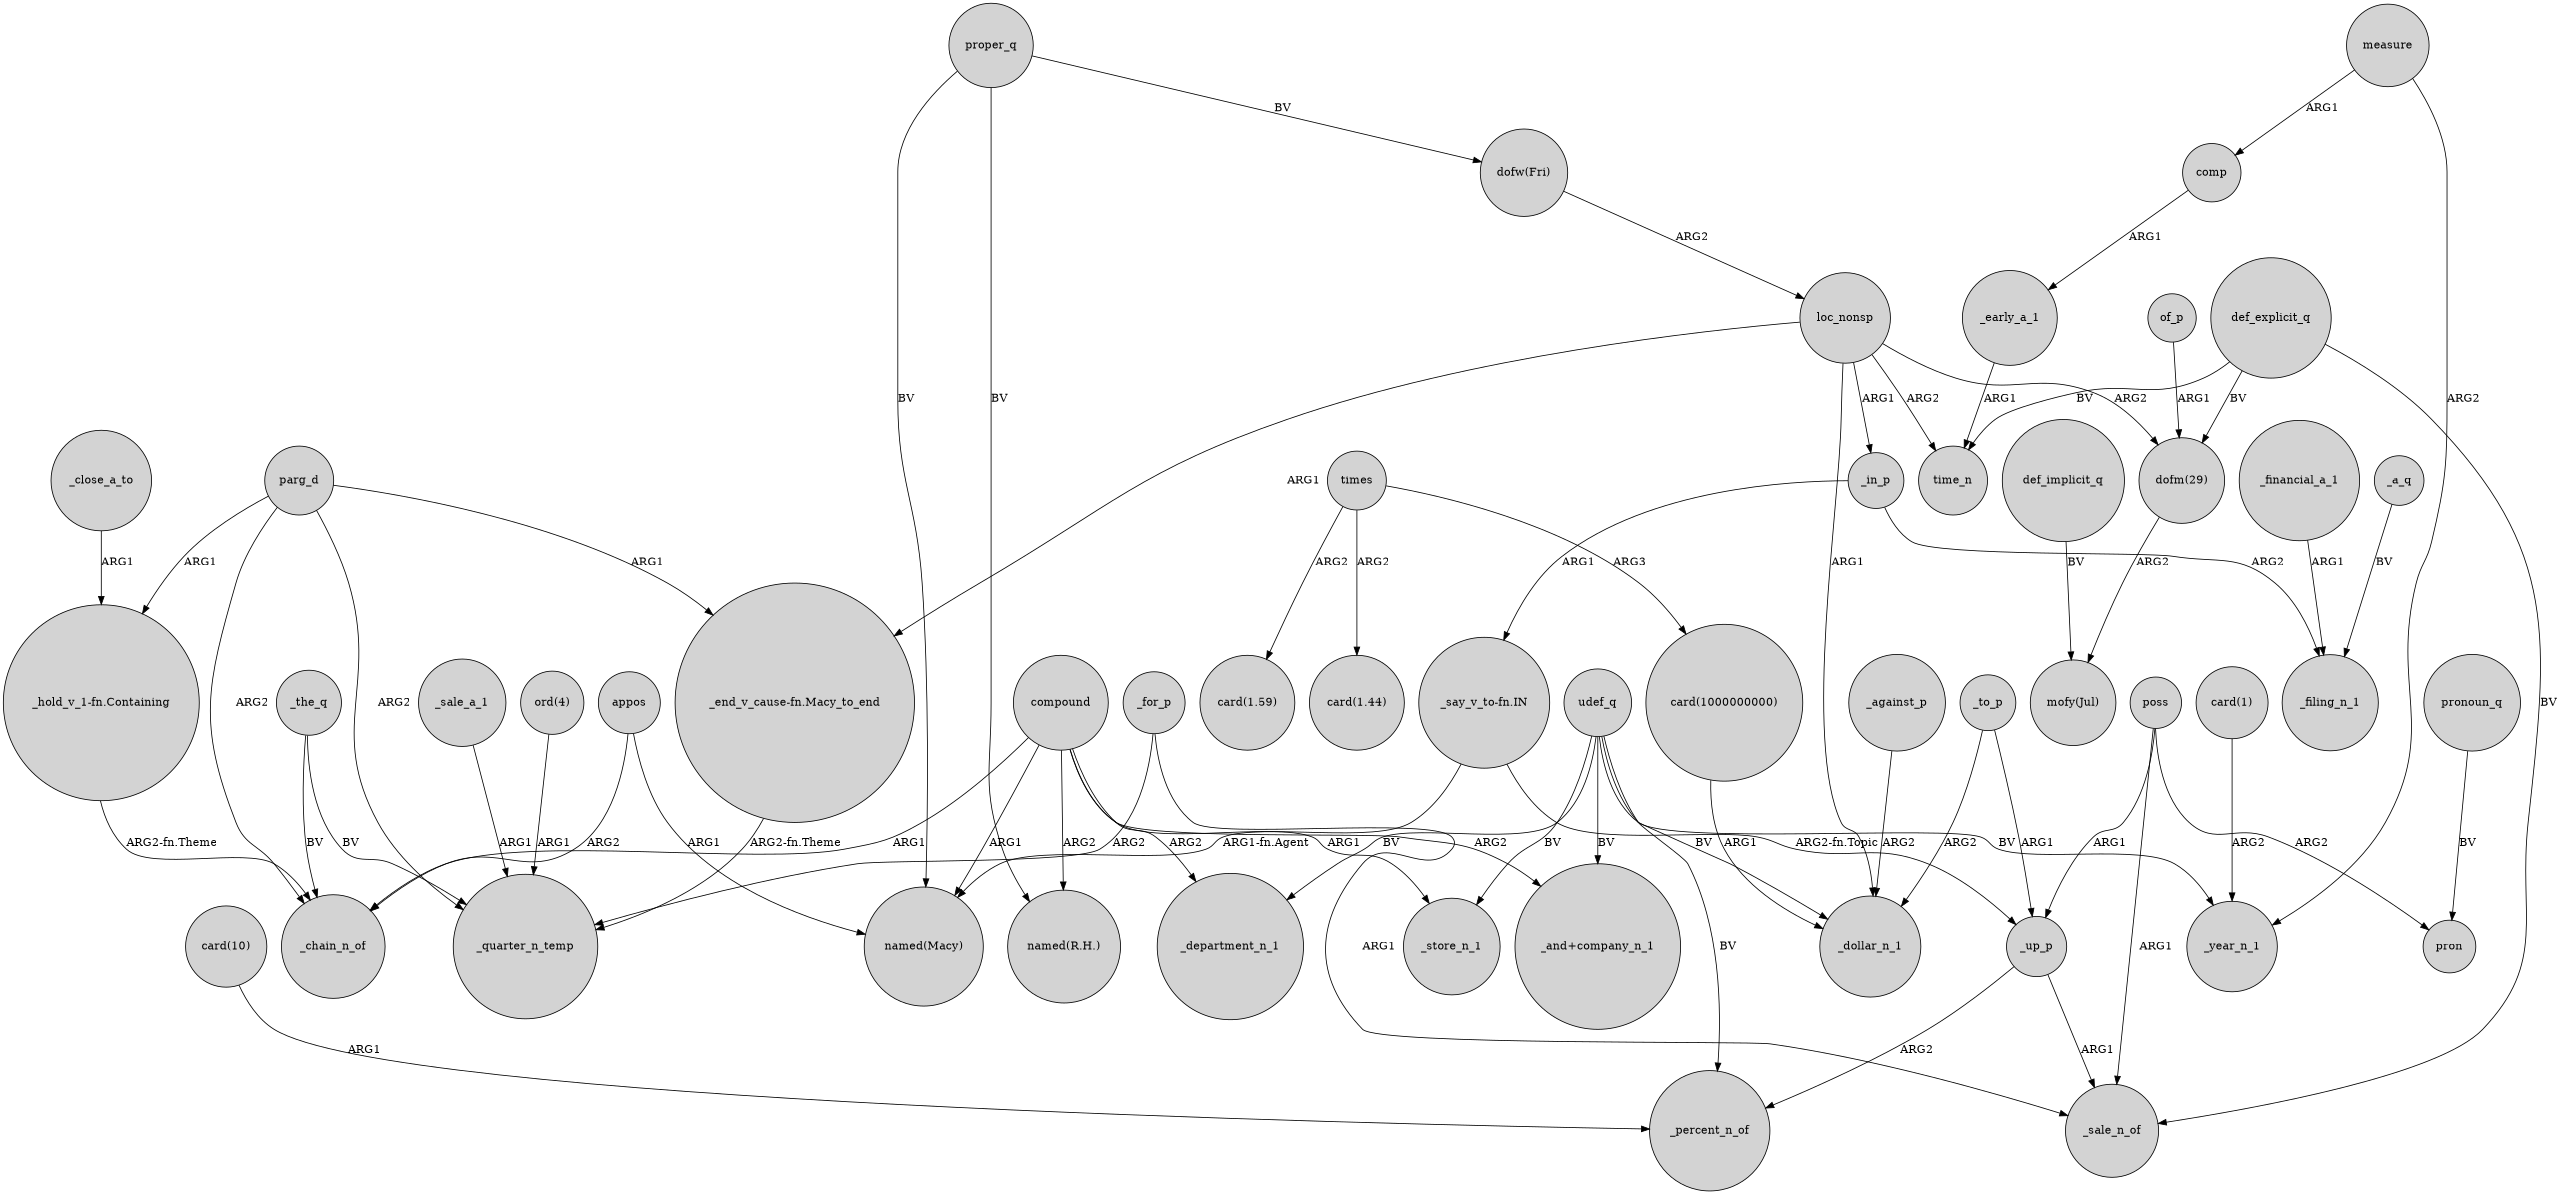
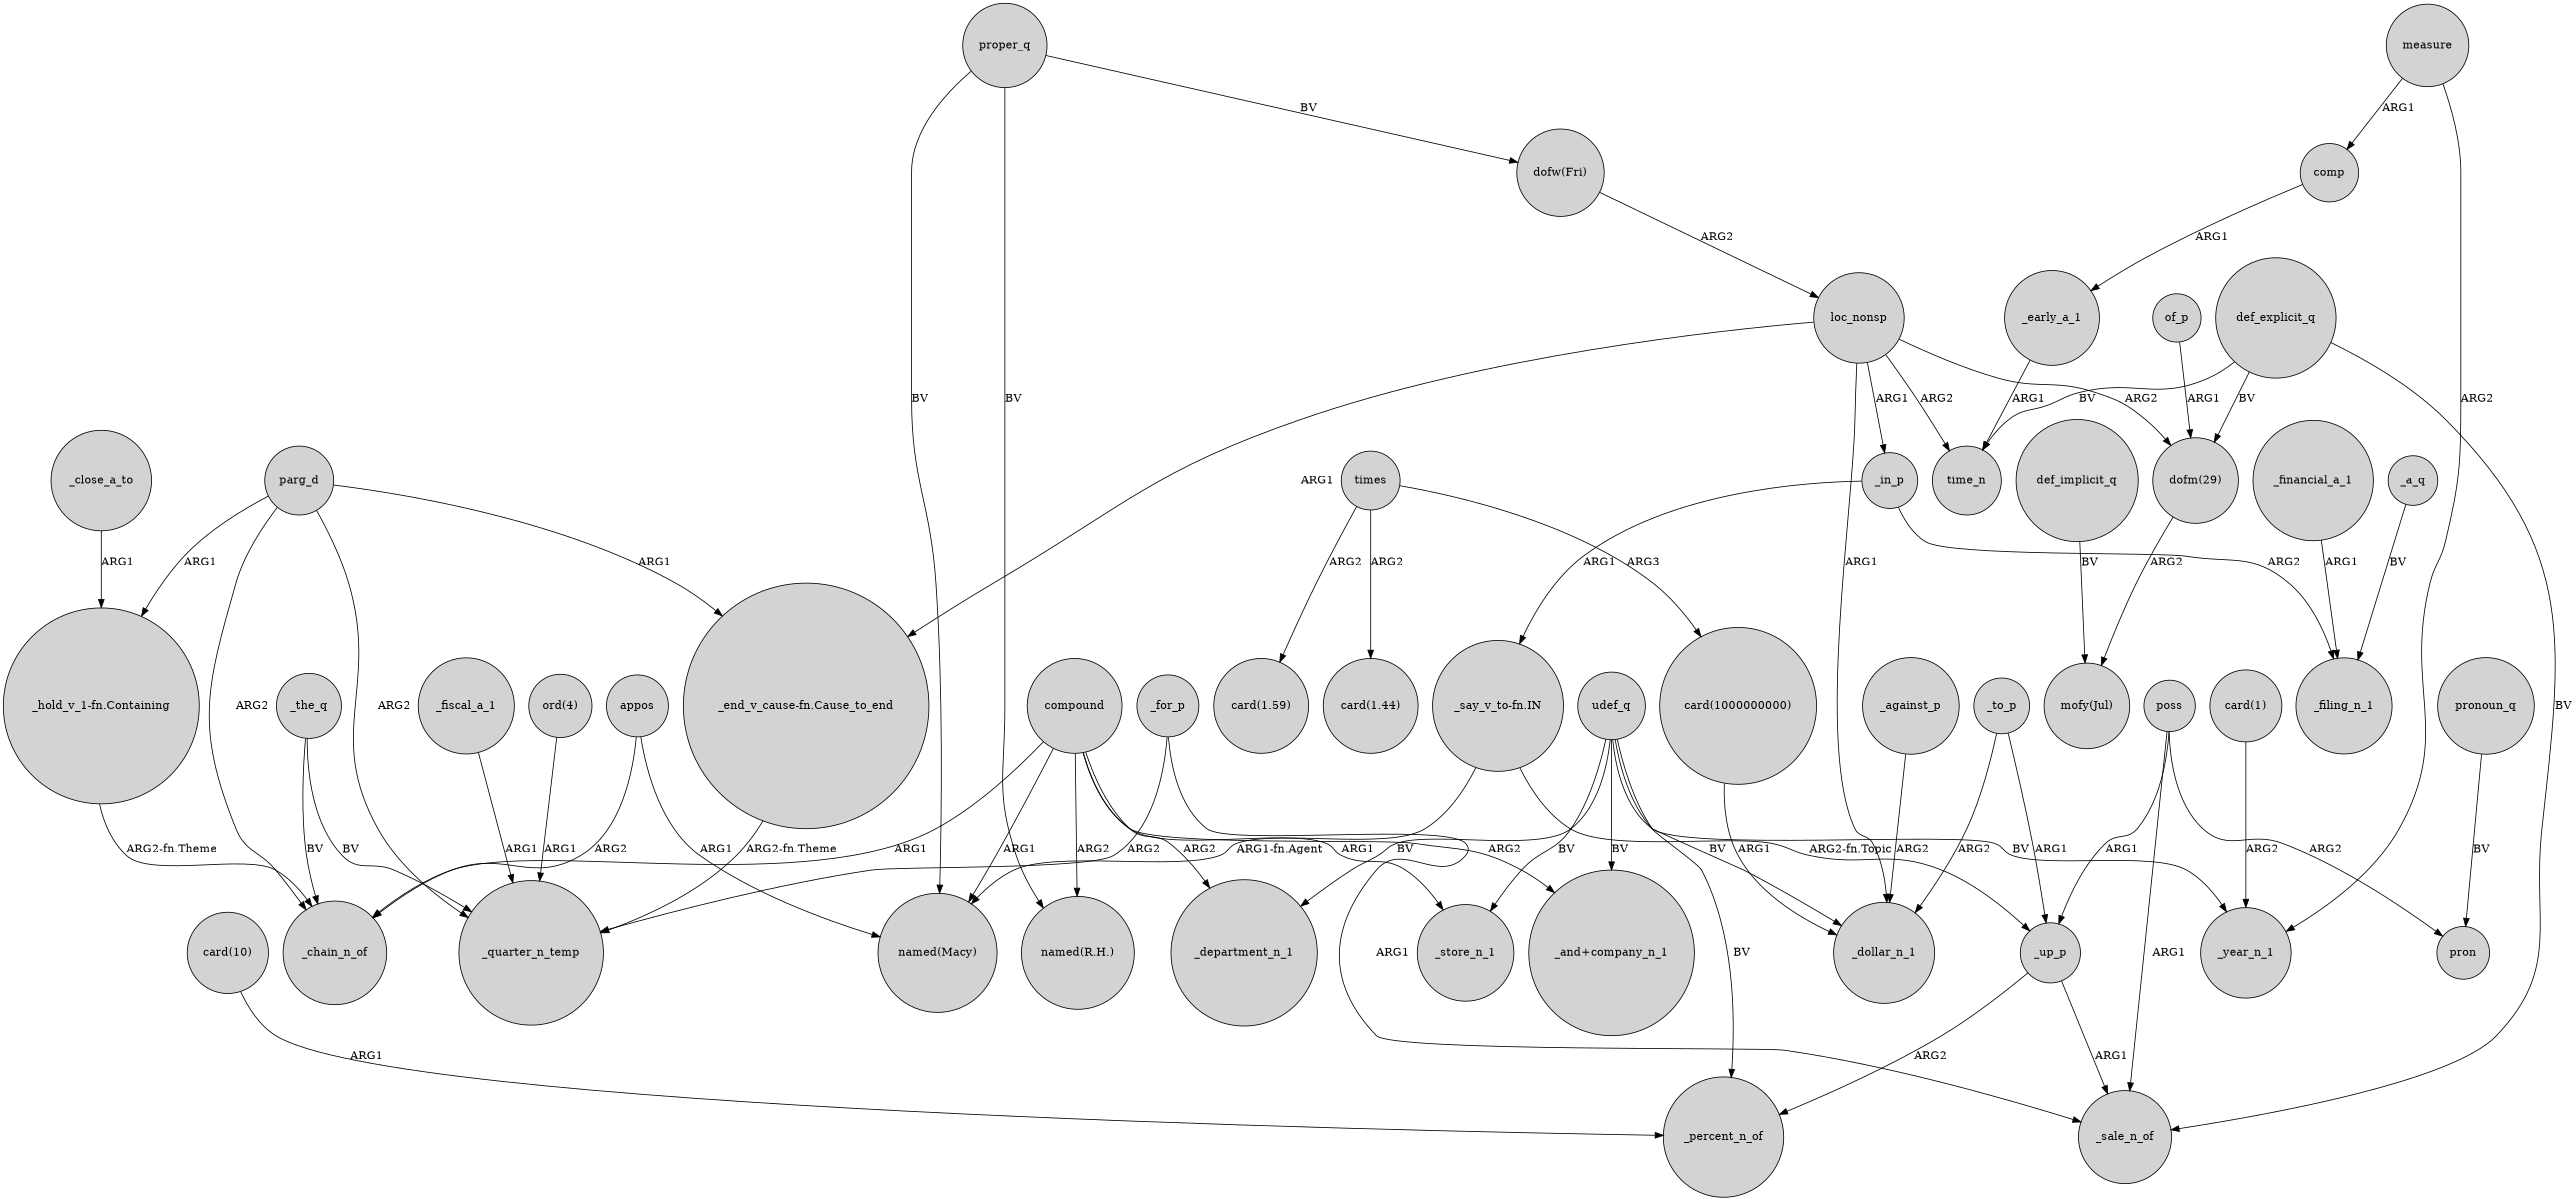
node "_sale_a_1": label "_sale_a_1" -> "_fiscal_a_1"
node "_end_v_cause-fn.Macy_to_end": label "_end_v_cause-fn.Macy_to_end" -> "_end_v_cause-fn.Cause_to_end"
